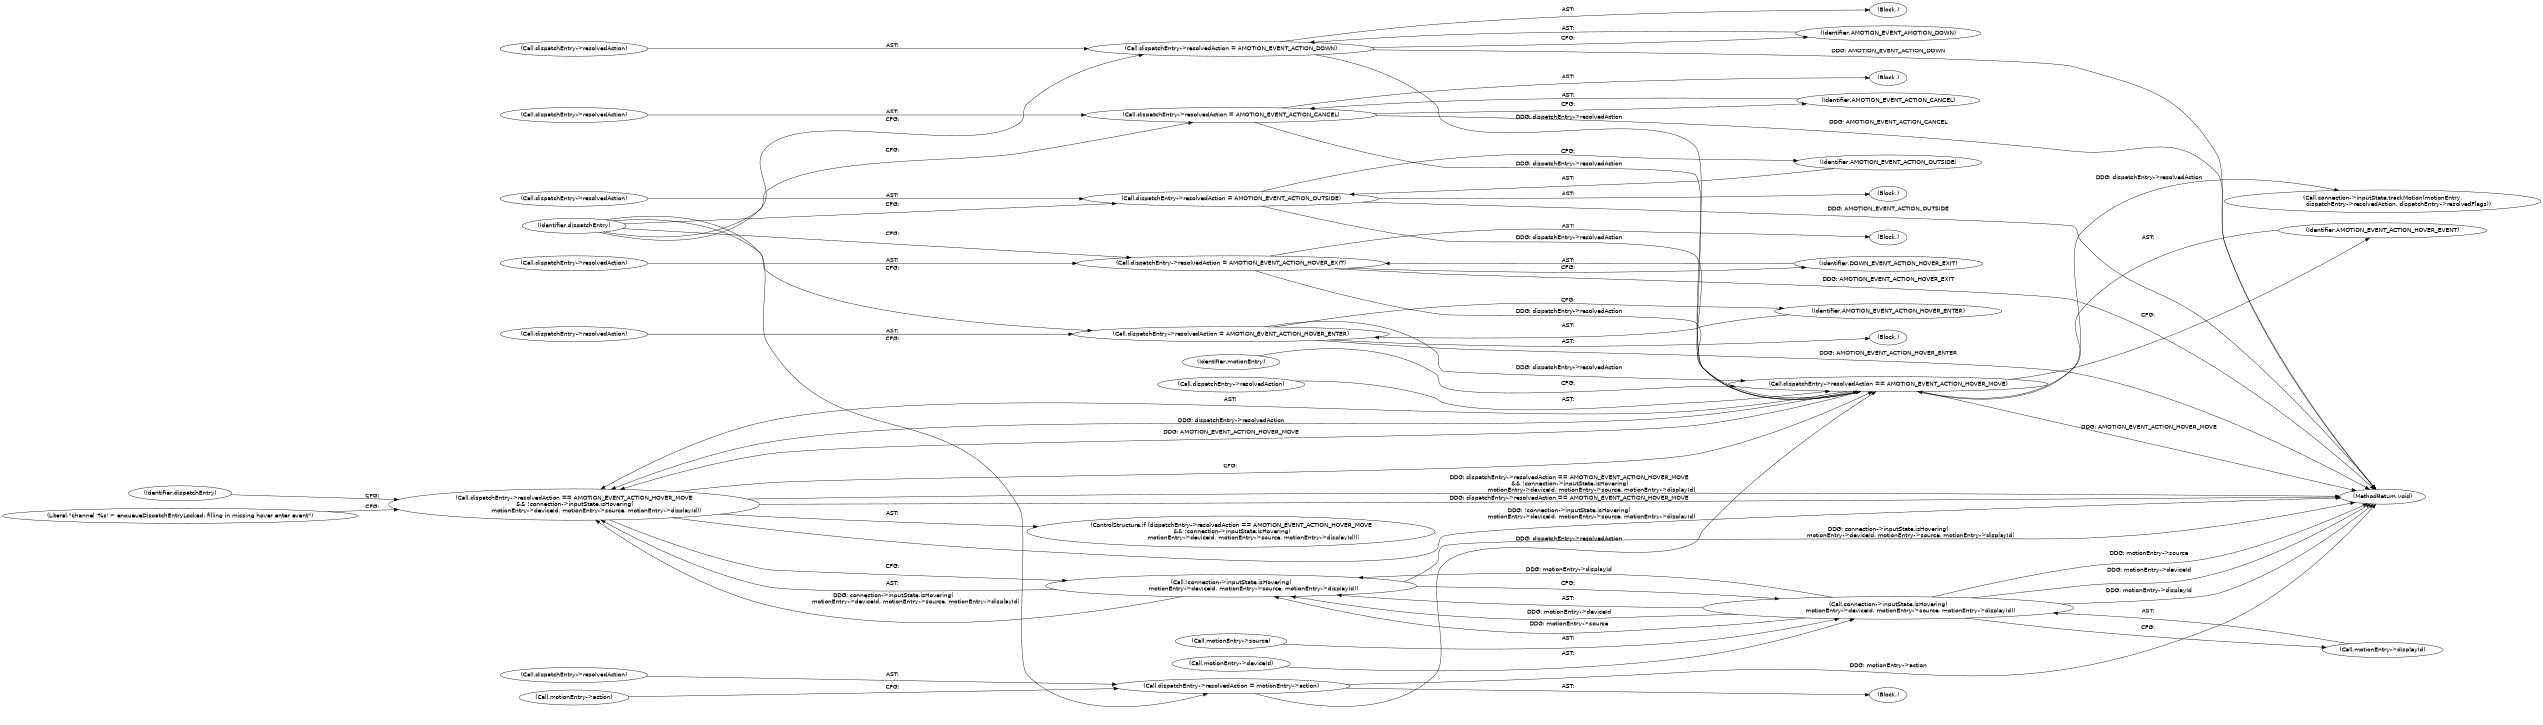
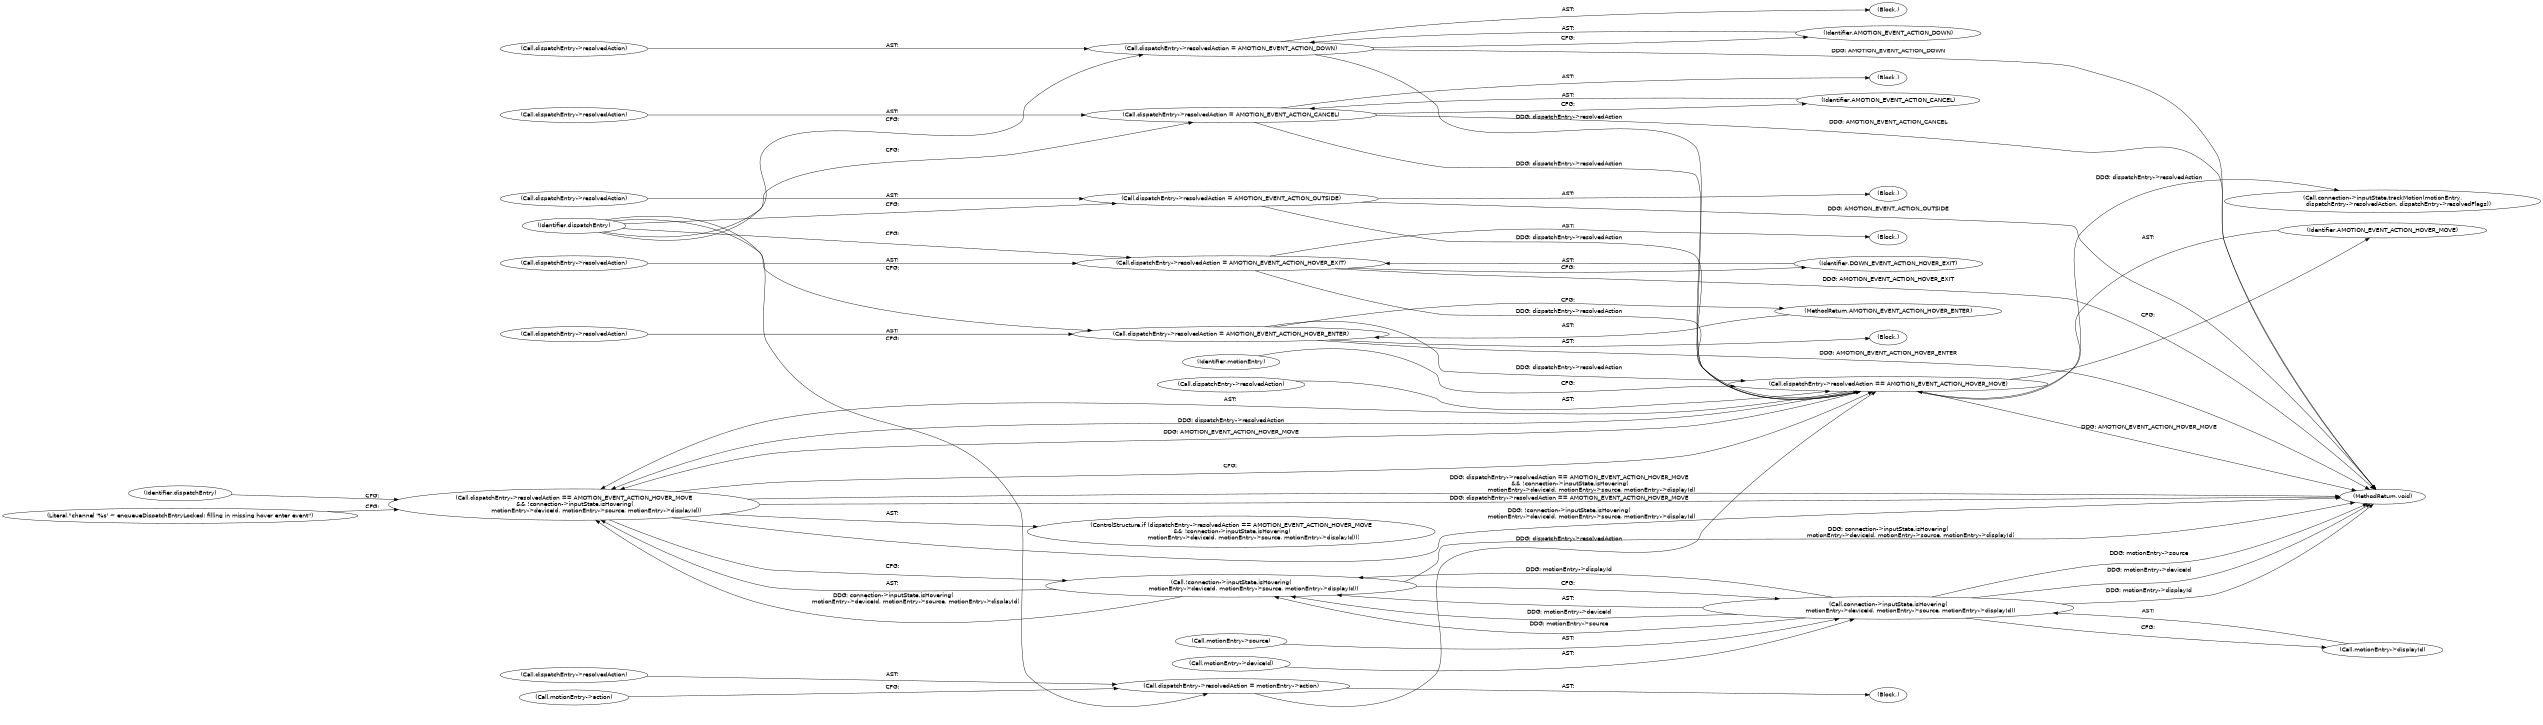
node "(Identifier,AMOTION_EVENT_AMOTION_DOWN)": label "(Identifier,AMOTION_EVENT_AMOTION_DOWN)" -> "(Identifier,AMOTION_EVENT_ACTION_DOWN)"
node "(Identifier,AMOTION_EVENT_ACTION_OUTSIDE)": removed
node "(Identifier,AMOTION_EVENT_ACTION_HOVER_EVENT)": label "(Identifier,AMOTION_EVENT_ACTION_HOVER_EVENT)" -> "(Identifier,AMOTION_EVENT_ACTION_HOVER_MOVE)"
node "(Identifier,AMOTION_EVENT_ACTION_HOVER_ENTER)": label "(Identifier,AMOTION_EVENT_ACTION_HOVER_ENTER)" -> "(MethodReturn,AMOTION_EVENT_ACTION_HOVER_ENTER)"
edge "(Call,dispatchEntry->resolvedAction = motionEntry->action)" -> "(MethodReturn,void)": removed, label "DDG: motionEntry->action"
